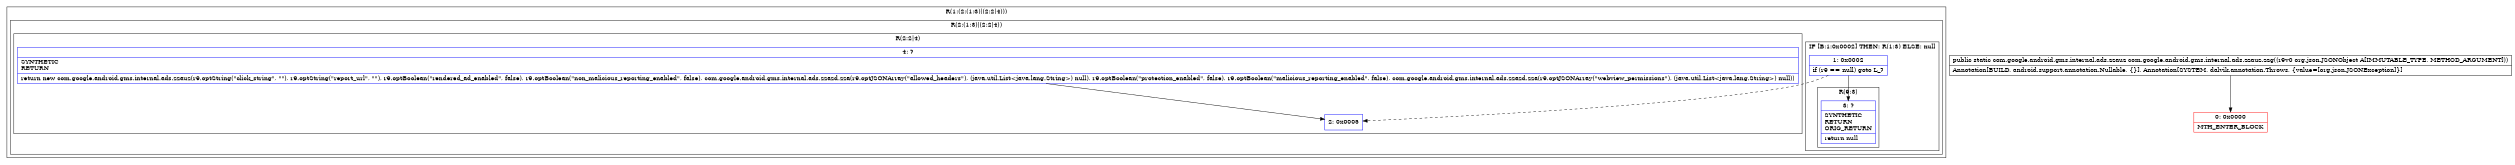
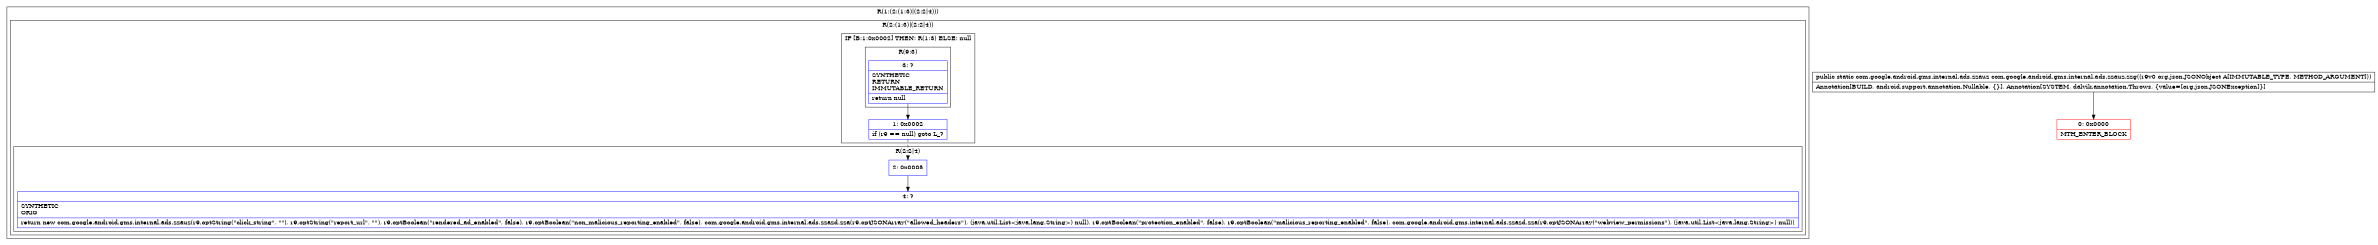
node "4: ?": text "RETURN" -> "ORIG"
edge "1: 0x0002" -> "3: ?": reversed
edge "4: ?" -> "2: 0x0005": reversed
node "3: ?": text "ORIG_RETURN" -> "IMMUTABLE_RETURN"
